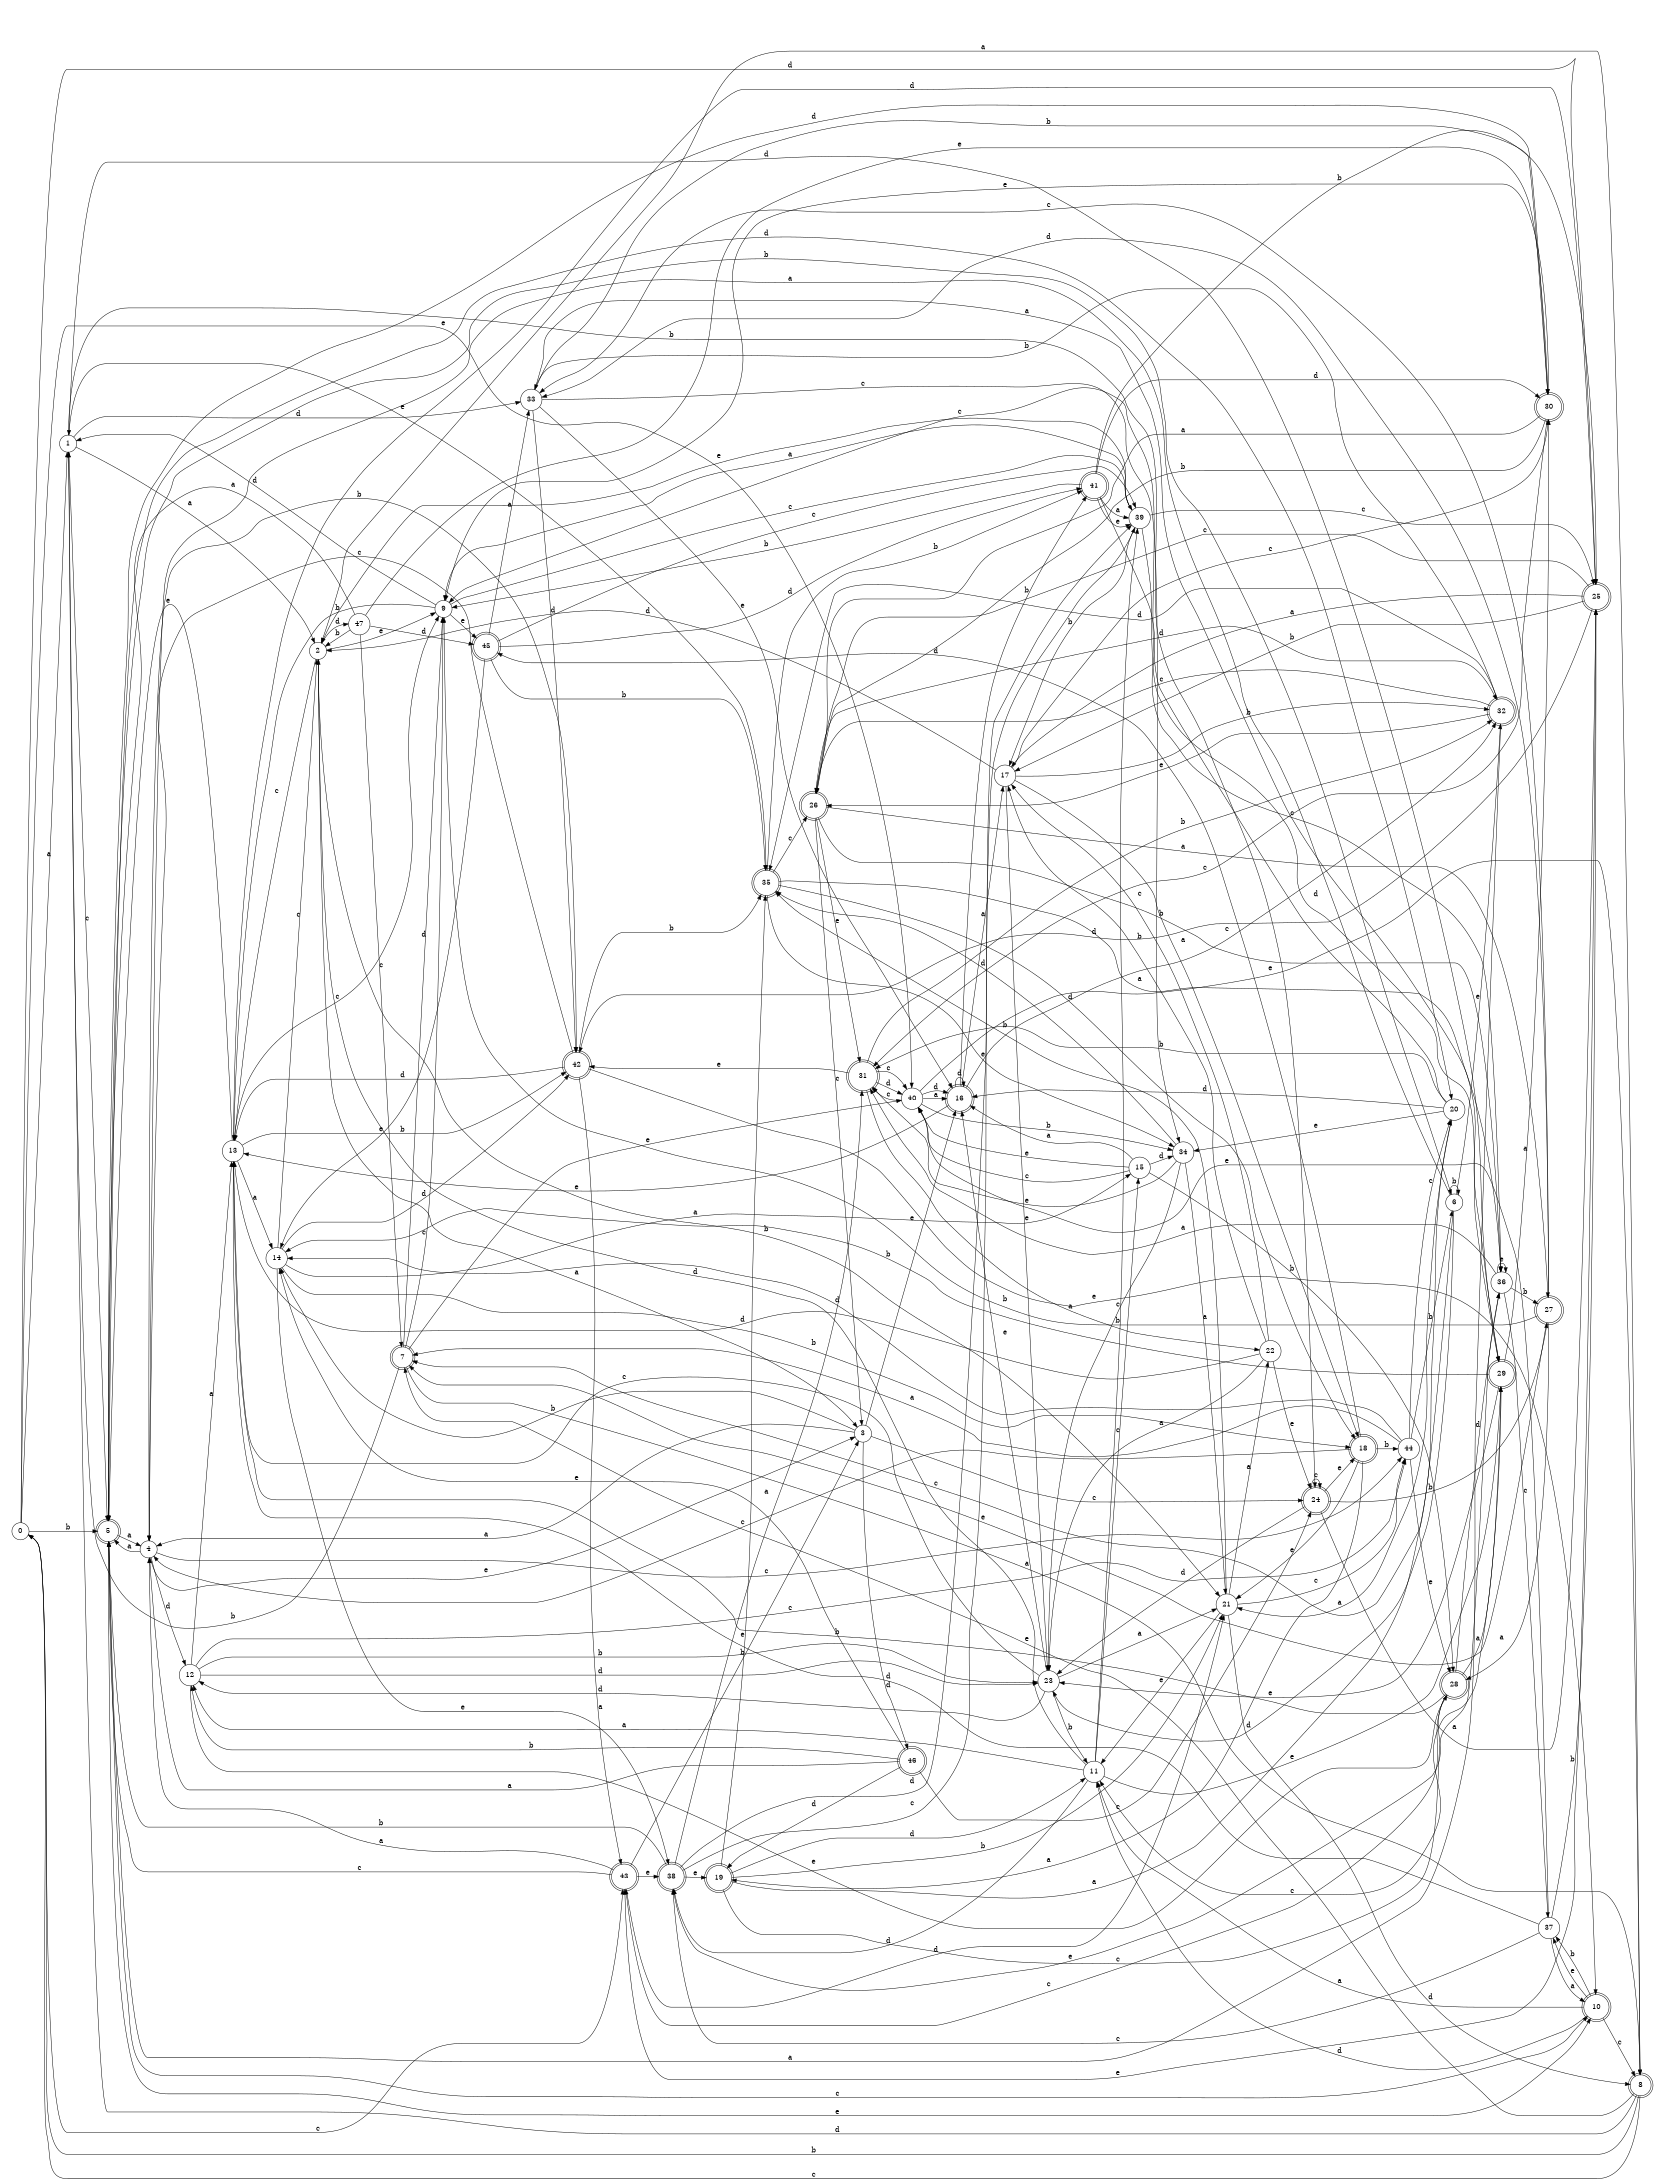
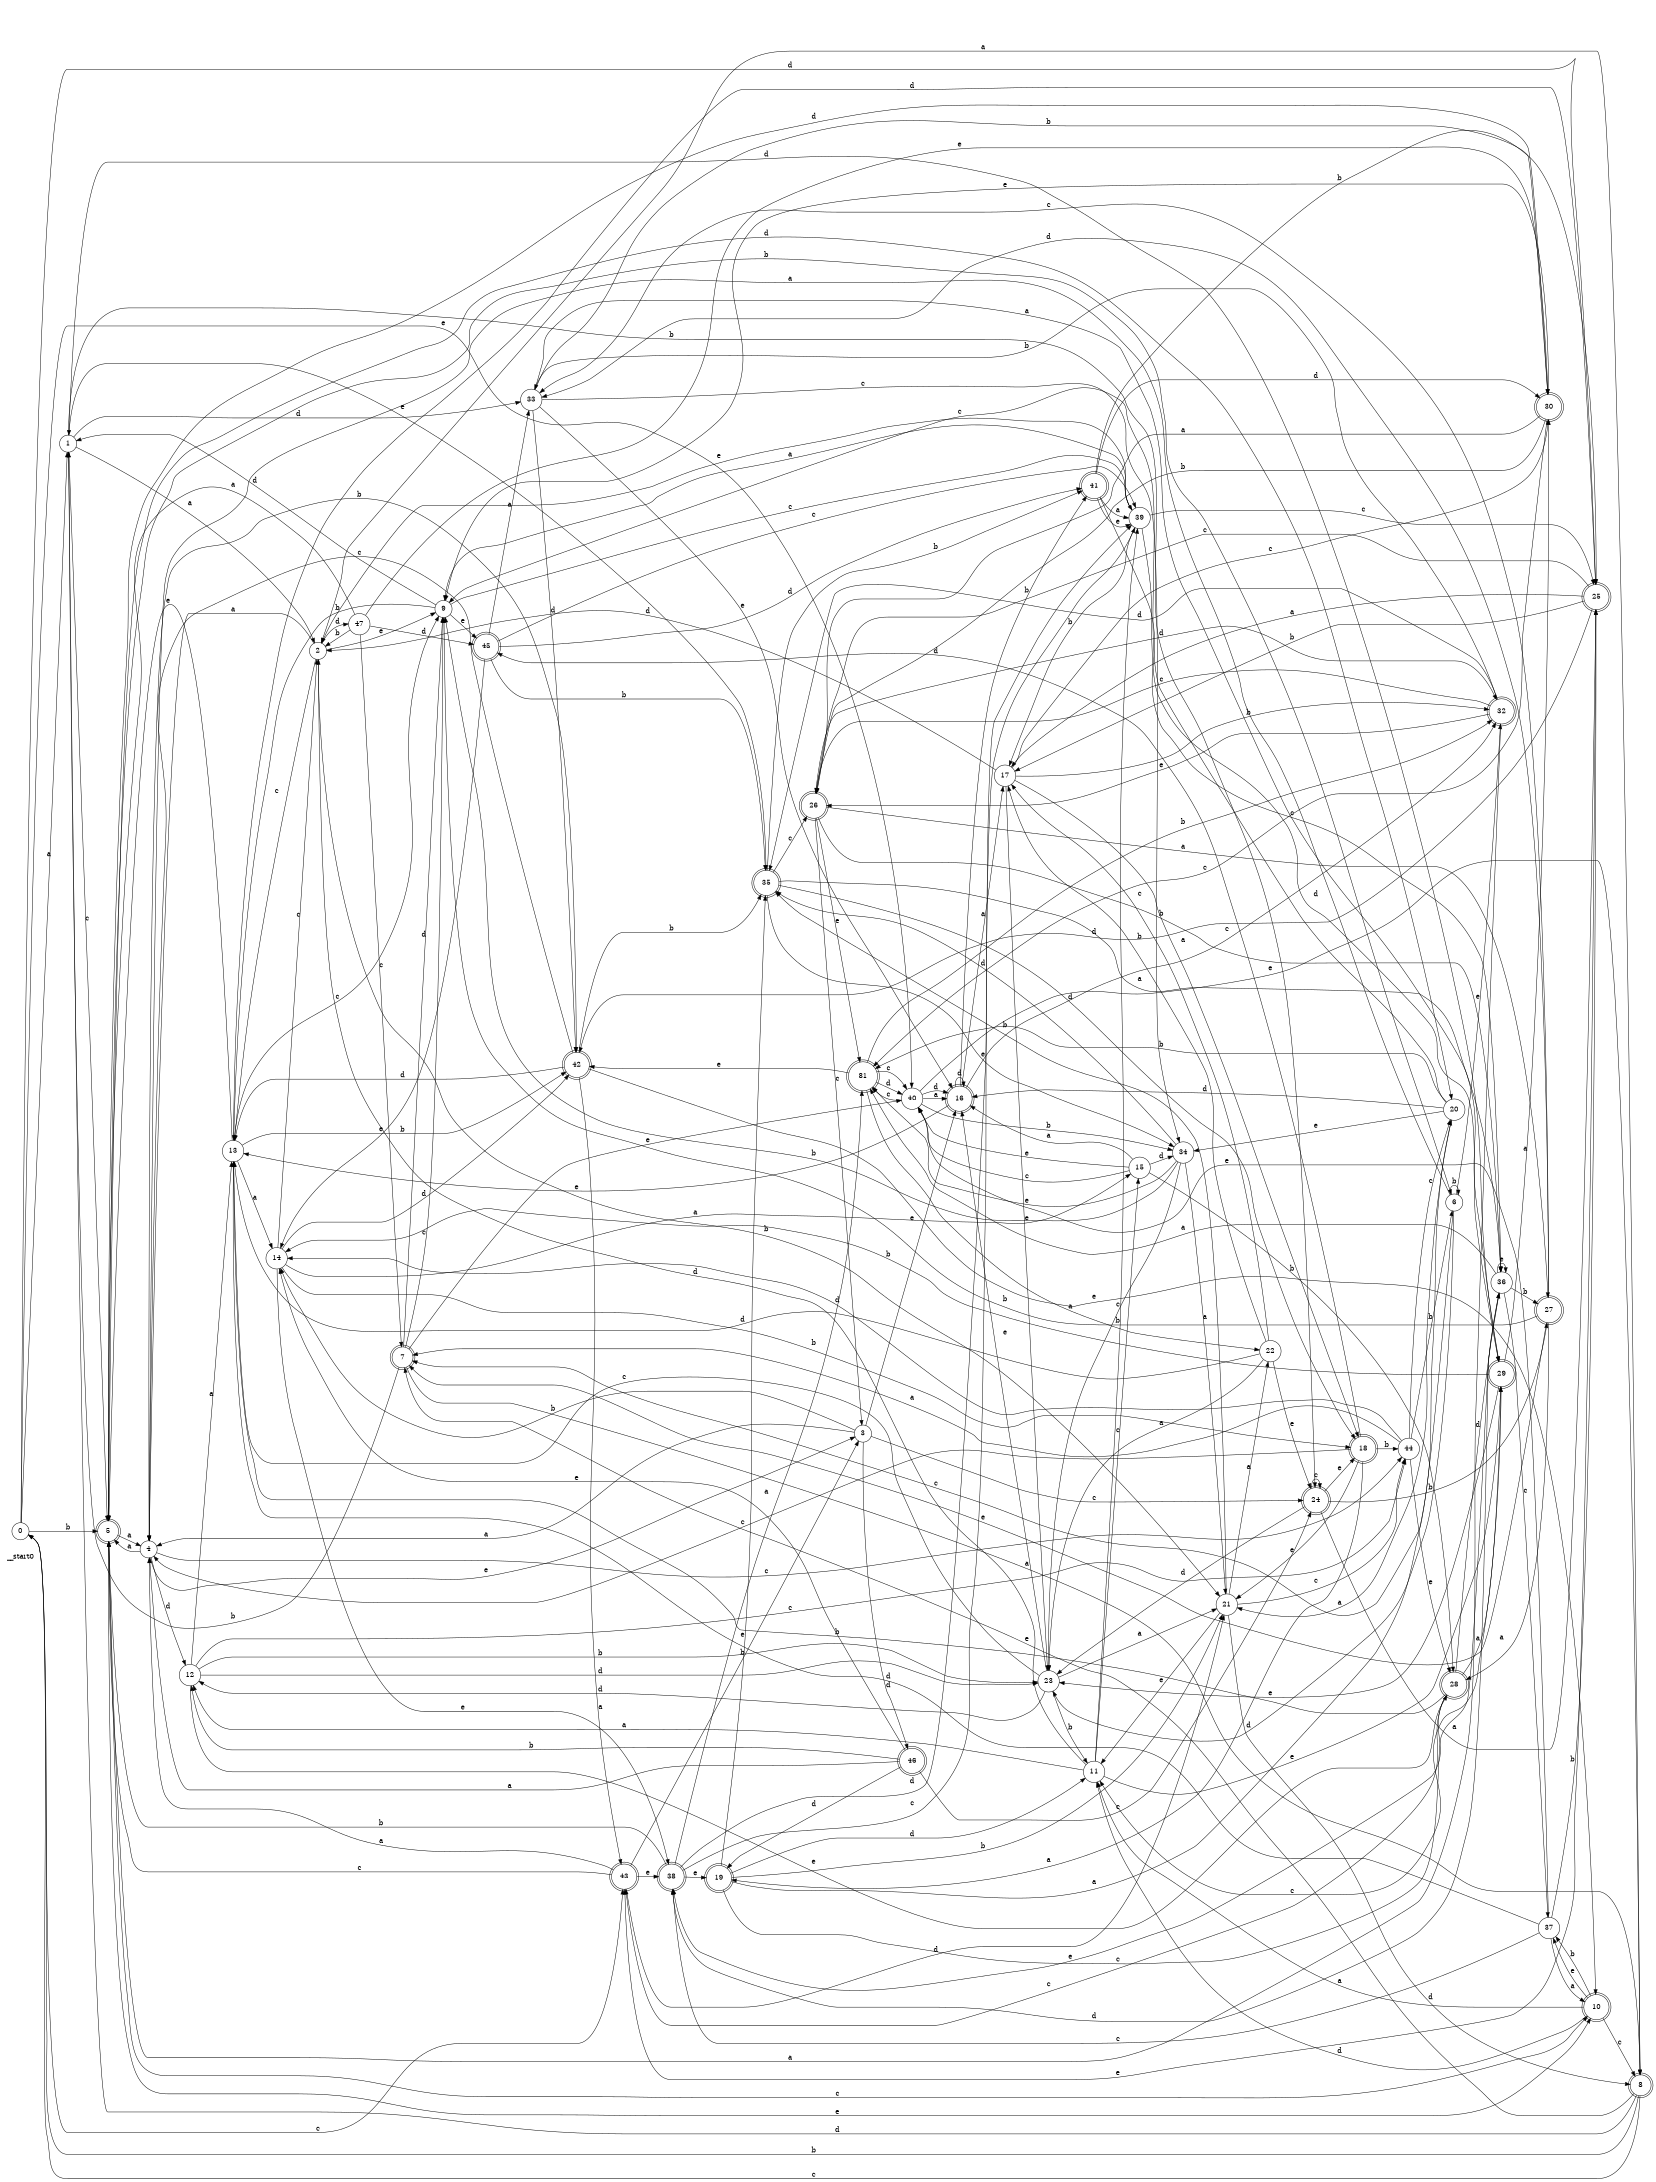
edge "41" -> "9": now "34" -> "9"
node "31": label "31" -> "81"
edge "2" -> "3": now "2" -> "4"
node "__start0": added
edge "11" -> "38": now "36" -> "38"
